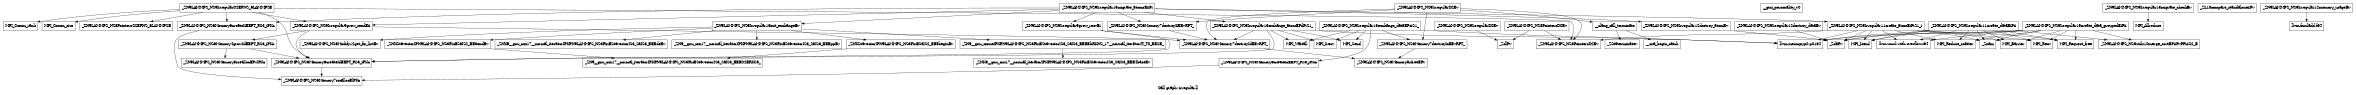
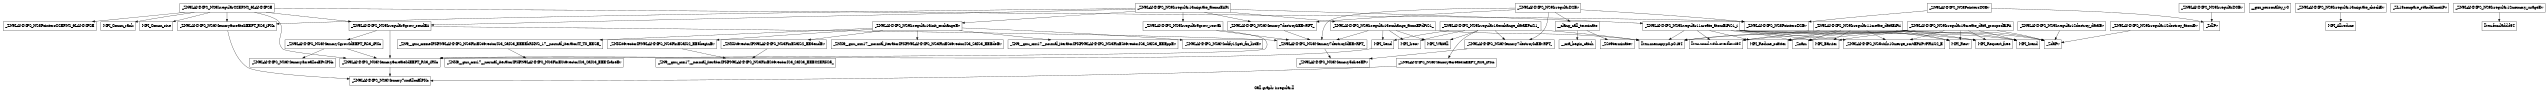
edge "_ZN9LAMMPS_NS9Irregular13migrate_atomsEiiPi" -> "_ZN9LAMMPS_NS9Irregular12destroy_atomEv": removed
edge "_ZN9LAMMPS_NS9Irregular11create_atomEiPiS1_i" -> "_ZN9LAMMPS_NS8PointersD2Ev": now "_ZN9LAMMPS_NS9Irregular11create_atomEiPiS1_i" -> "_ZN9LAMMPS_NS5utils10merge_sortEPiiPvPFiiiS2_E"
edge "_ZN9LAMMPS_NS9Irregular13exchange_atomEPdPiS1_" -> "_ZN9LAMMPS_NS6Memory6createIdEEPT_RS3_iPKc": now "MPI_Send" -> "_ZN9LAMMPS_NS6Memory6createIdEEPT_RS3_iPKc"
